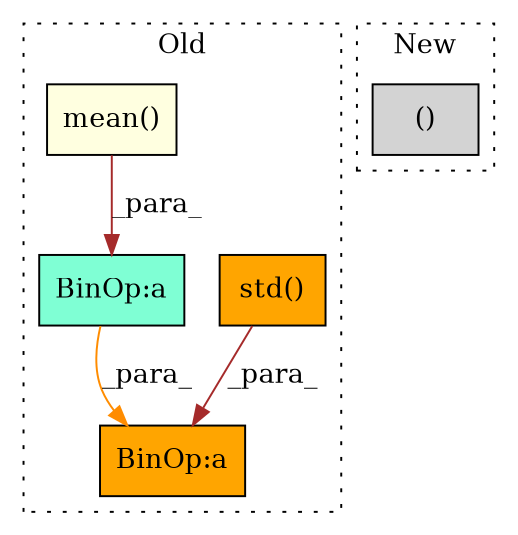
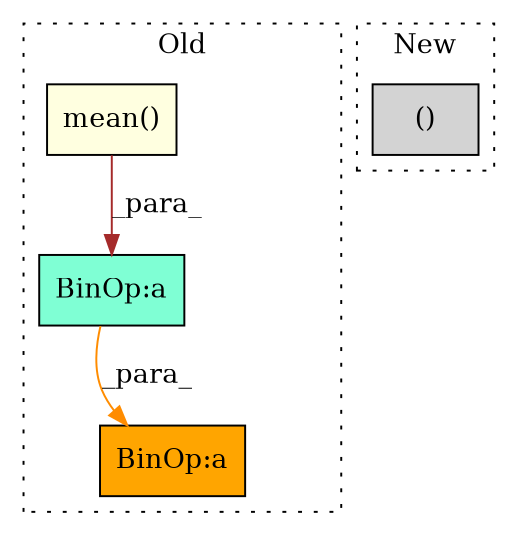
node "std()": removed
